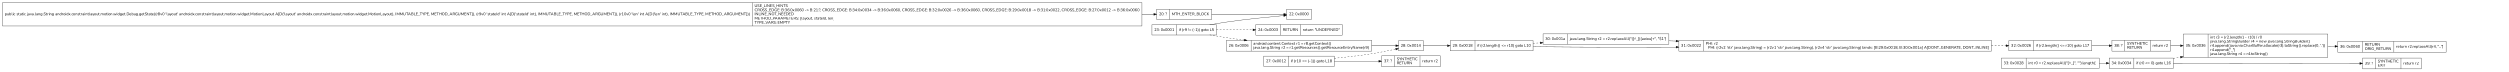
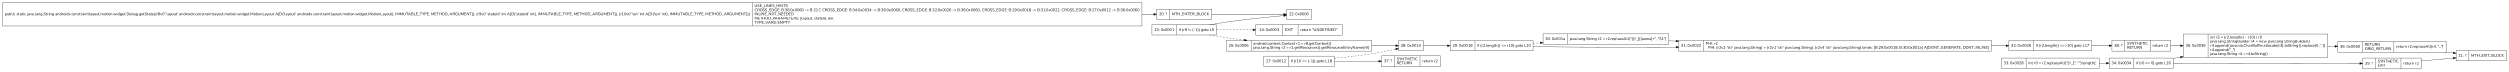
node "24: 0x0003": text "RETURN" -> "EXIT"
edge "31: 0x0022" -> "32: 0x0026": style dashed -> solid
node "21: ?": added
edge "34: 0x0034" -> "35: 0x0036": style dashed -> solid
